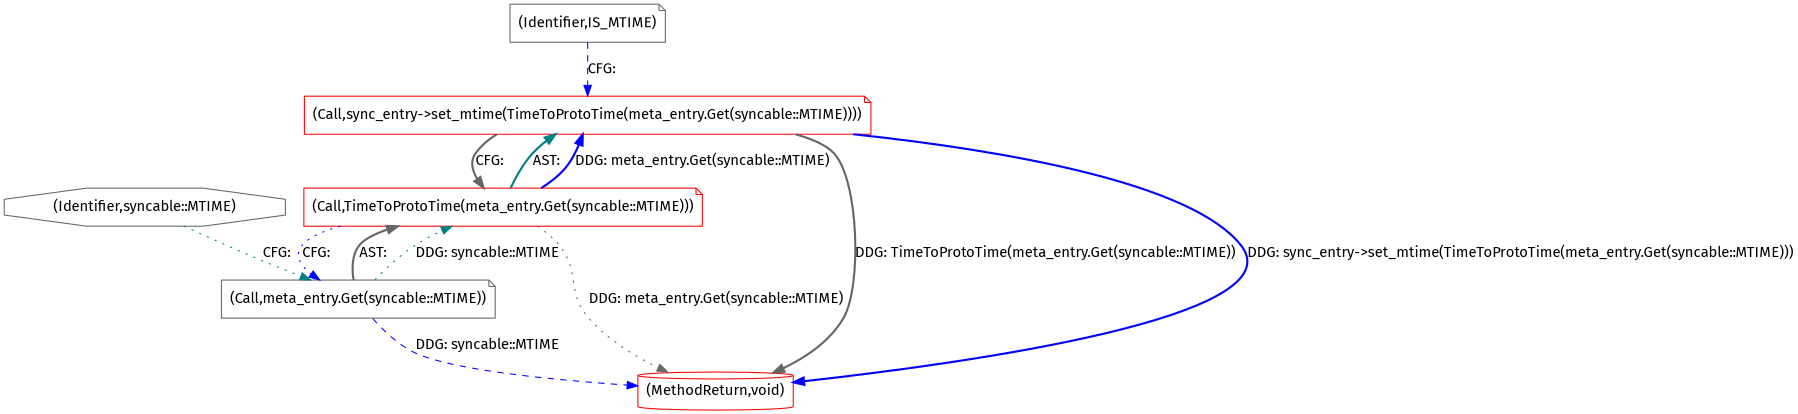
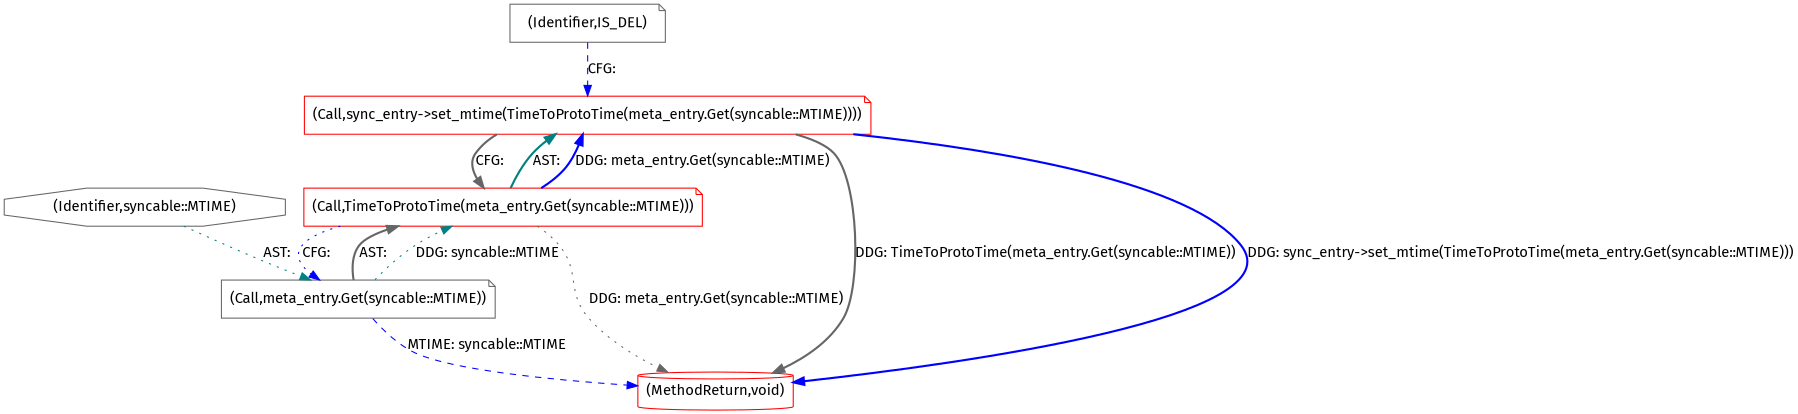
node "(Identifier,IS_MTIME)": label "(Identifier,IS_MTIME)" -> "(Identifier,IS_DEL)"
edge "(Identifier,syncable::MTIME)" -> "(Call,meta_entry.Get(syncable::MTIME))": label "CFG: " -> "AST: "
edge "(Call,meta_entry.Get(syncable::MTIME))" -> "(MethodReturn,void)": label "DDG: syncable::MTIME" -> "MTIME: syncable::MTIME"
